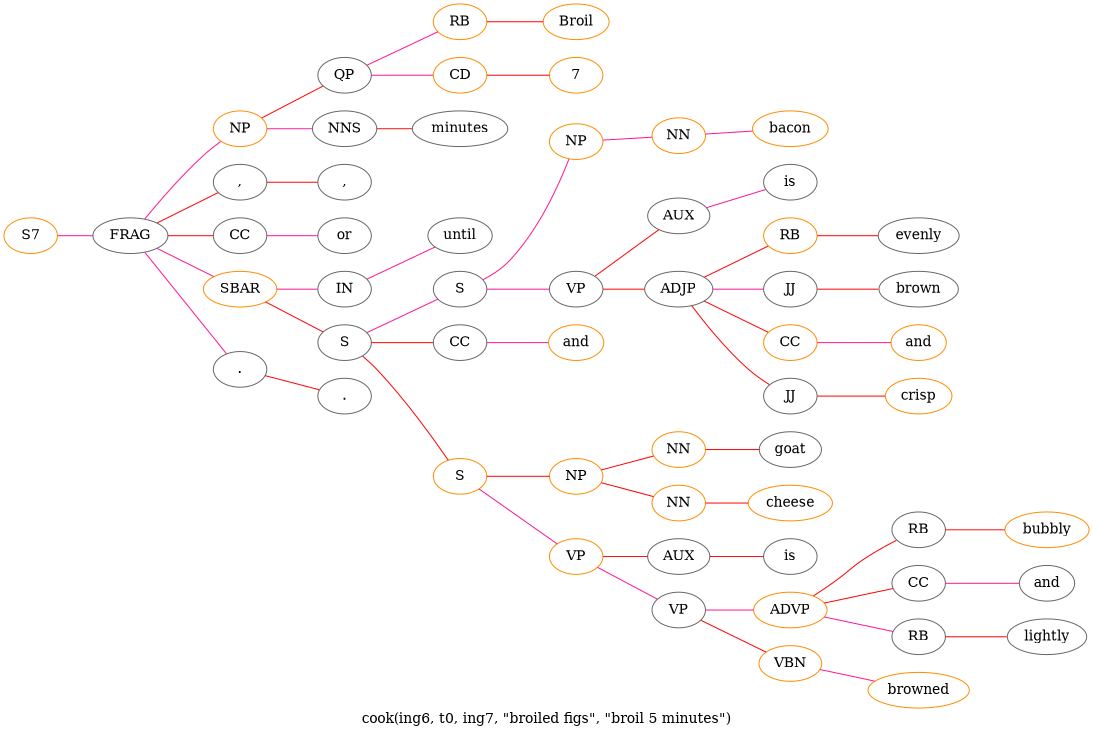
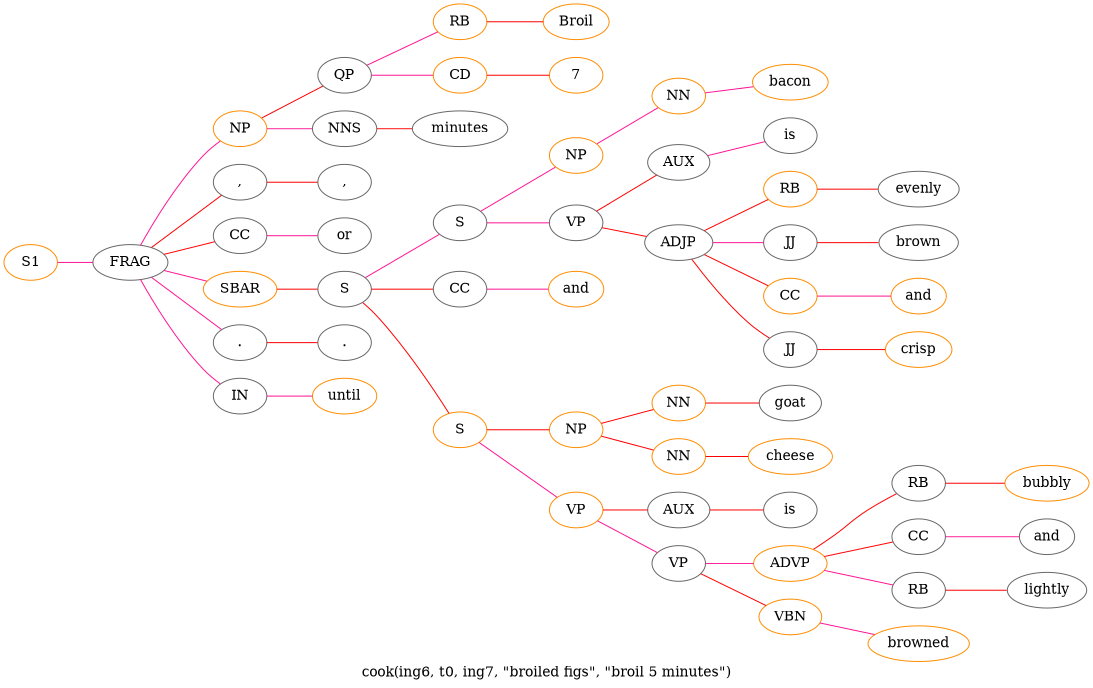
node "S7": label "S7" -> "S1"
node "until": color gray40 -> darkorange
edge "SBAR" -- "IN": now "FRAG" -- "IN"
